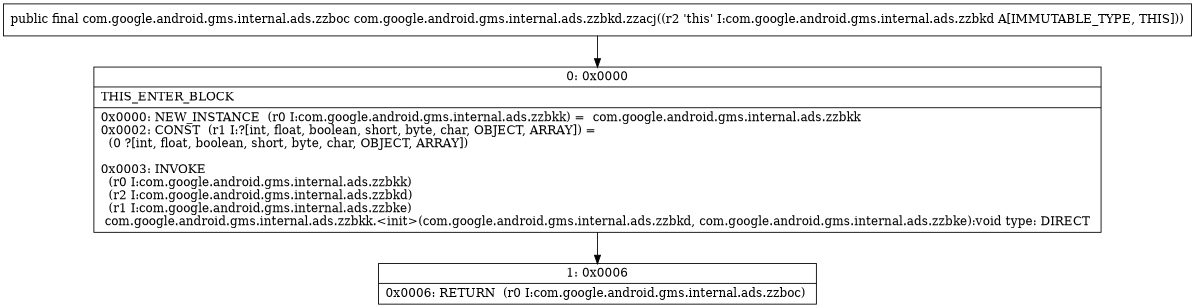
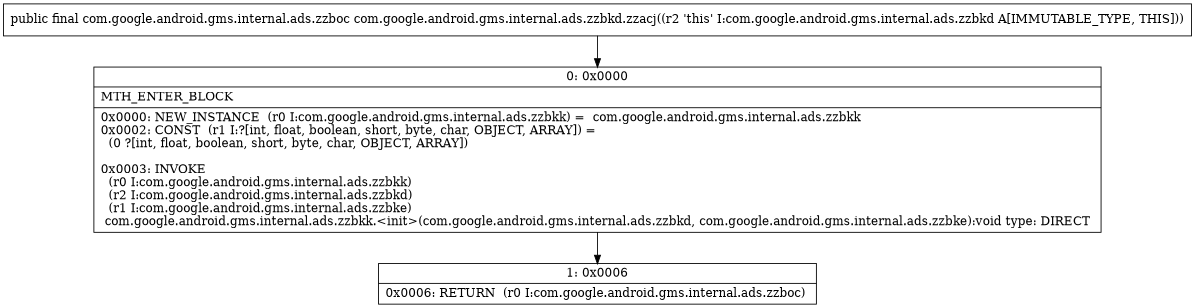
node "0: 0x0000": text "THIS_ENTER_BLOCK" -> "MTH_ENTER_BLOCK"
